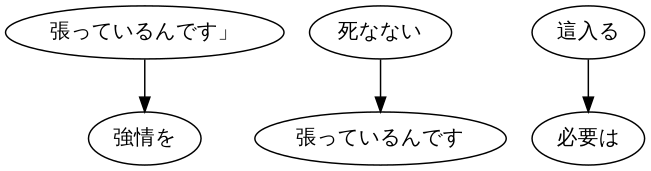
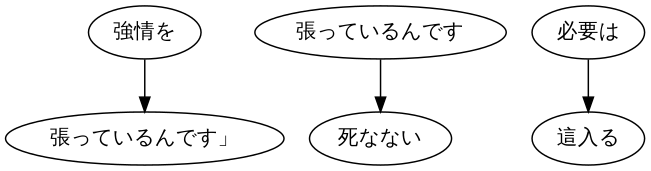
edge "張っているんです」" -> "強情を": reversed
edge "死なない" -> "張っているんです": reversed
edge "這入る" -> "必要は": reversed
